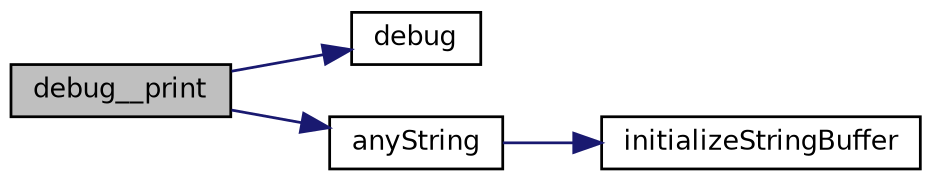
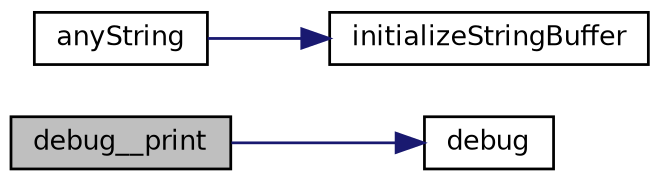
edge "debug__print" -> "anyString": removed
